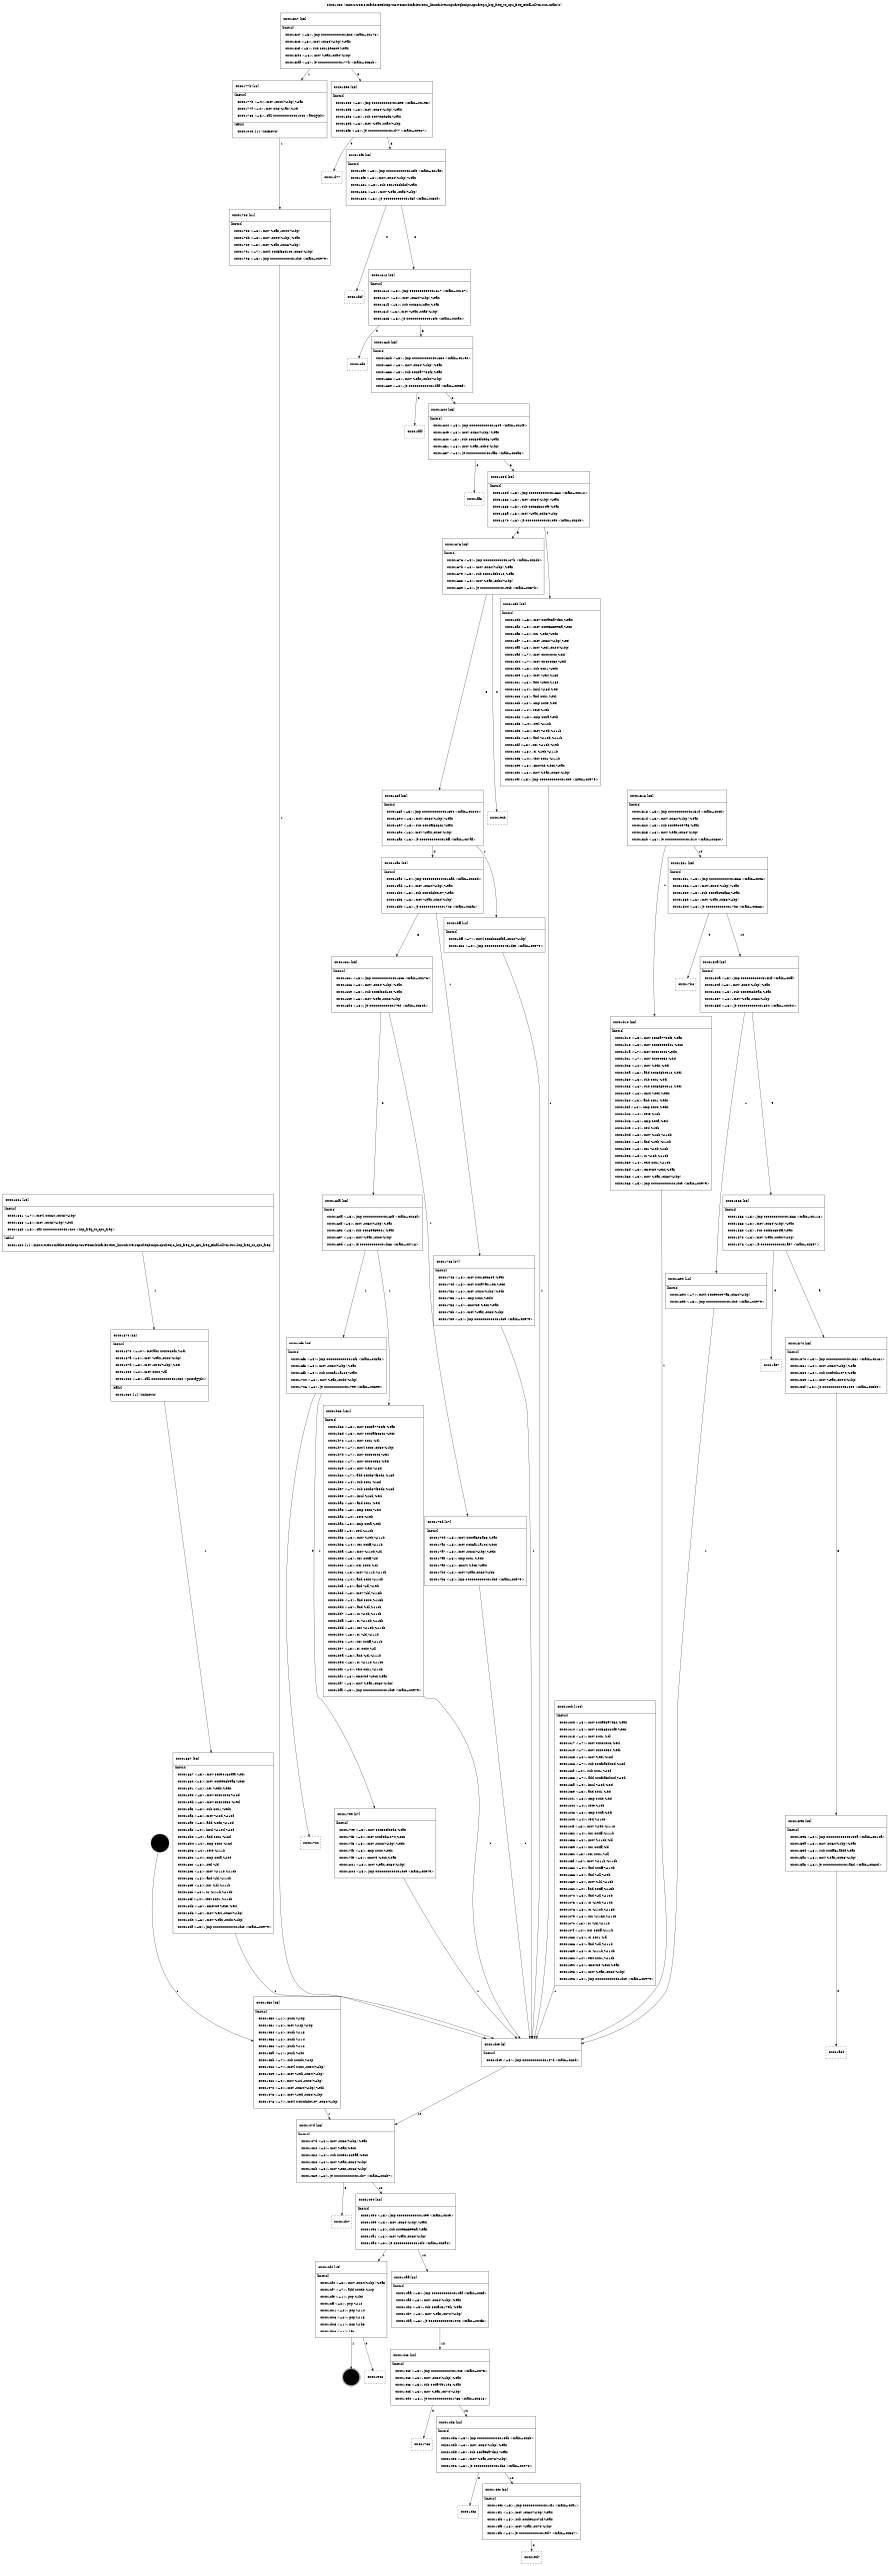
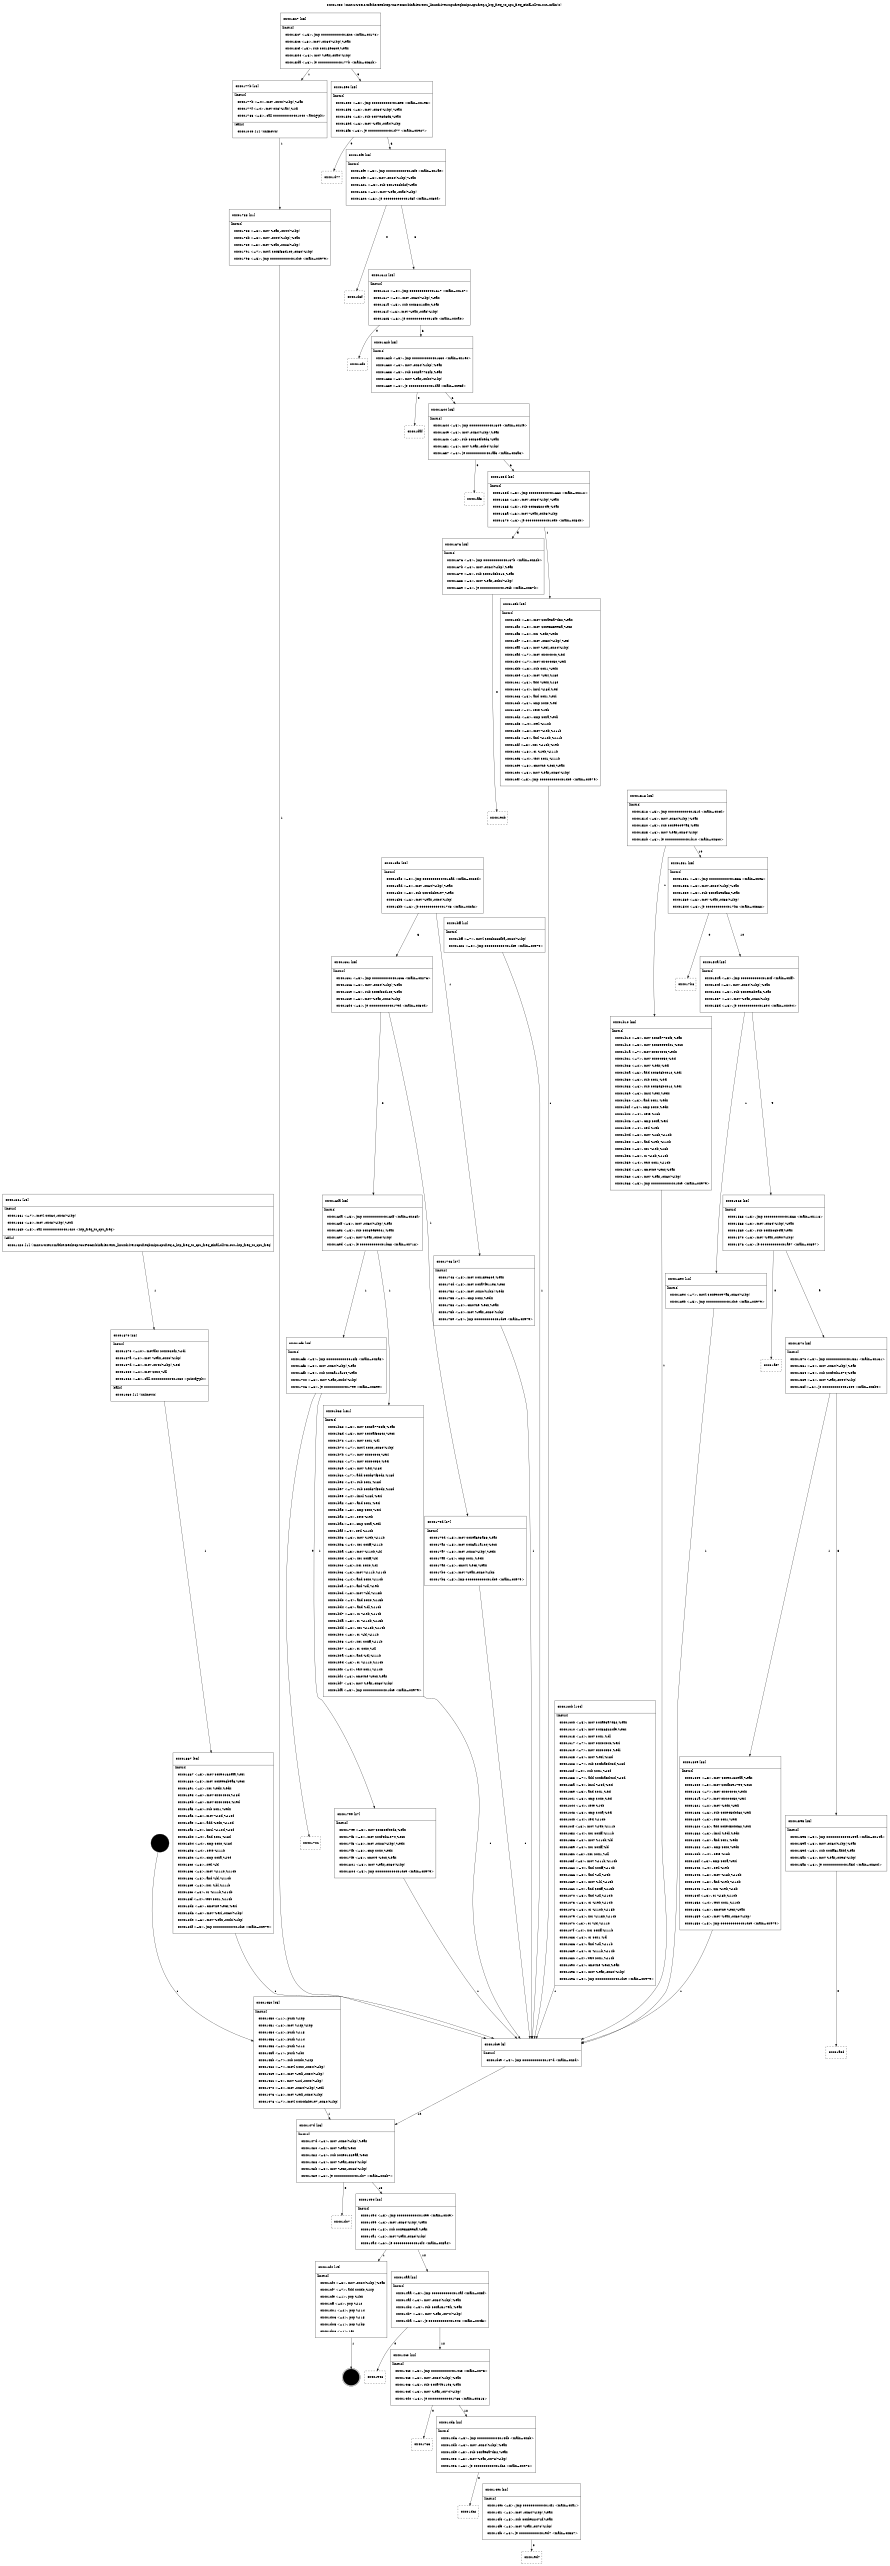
node "0x40168f [25]": removed
node "0x401809 [88]": added
edge "0x401cf4 [19]" -> "0x401948": now "0x4014aa [22]" -> "0x401948"
edge "0x4014d6 [22]" -> "0x4014ec [22]": removed, label "12"
